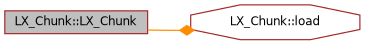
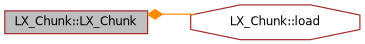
edge "LX_Chunk::LX_Chunk" -> "LX_Chunk::load": reversed
